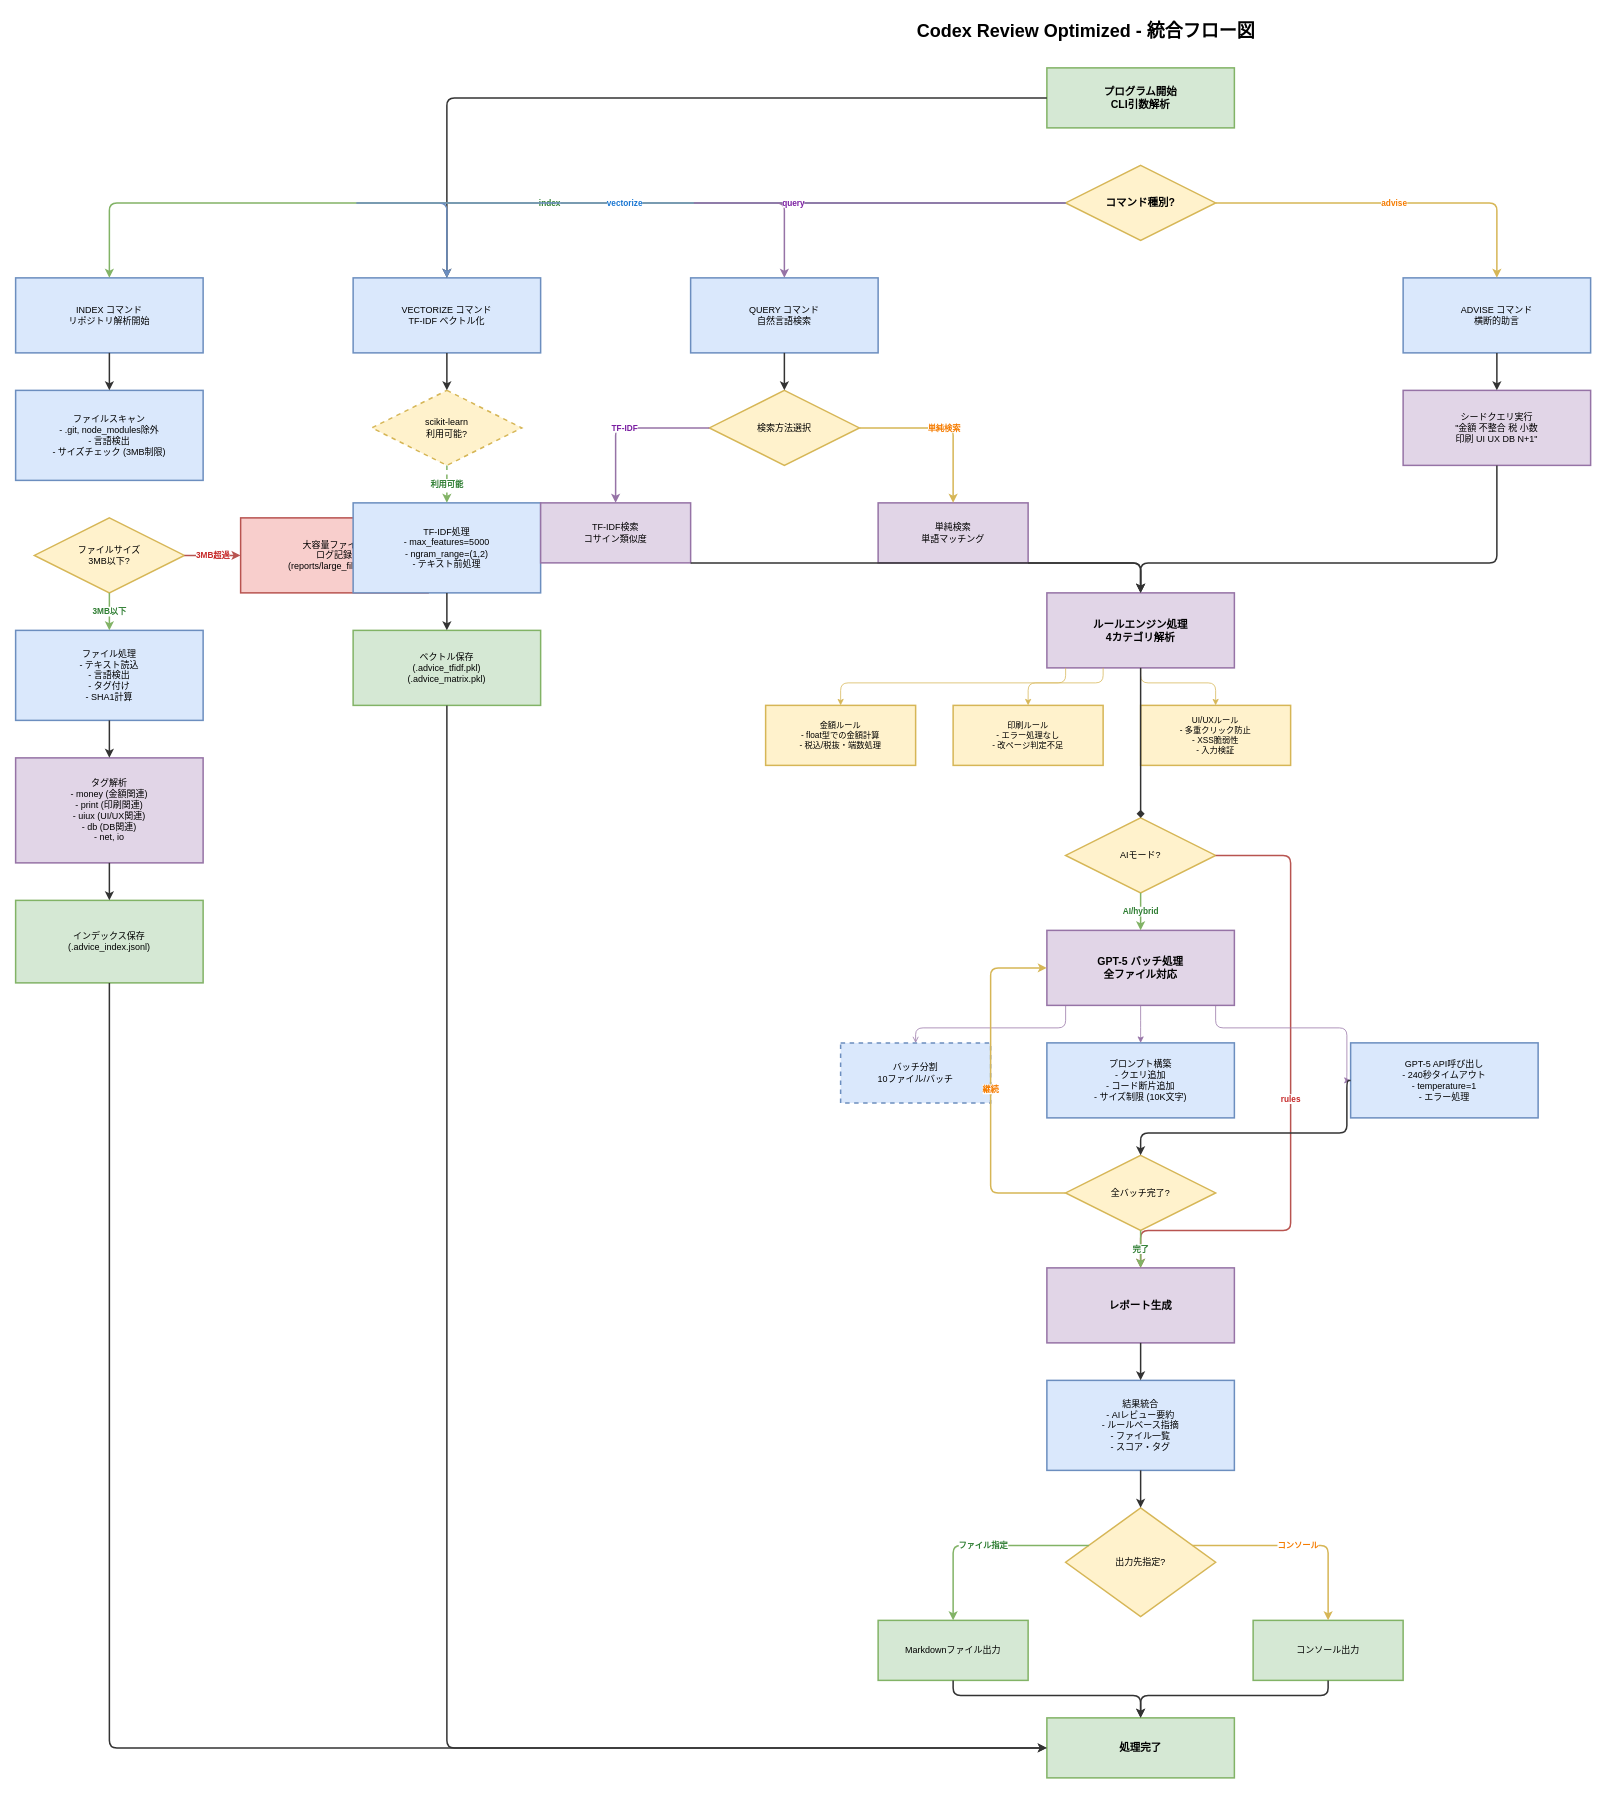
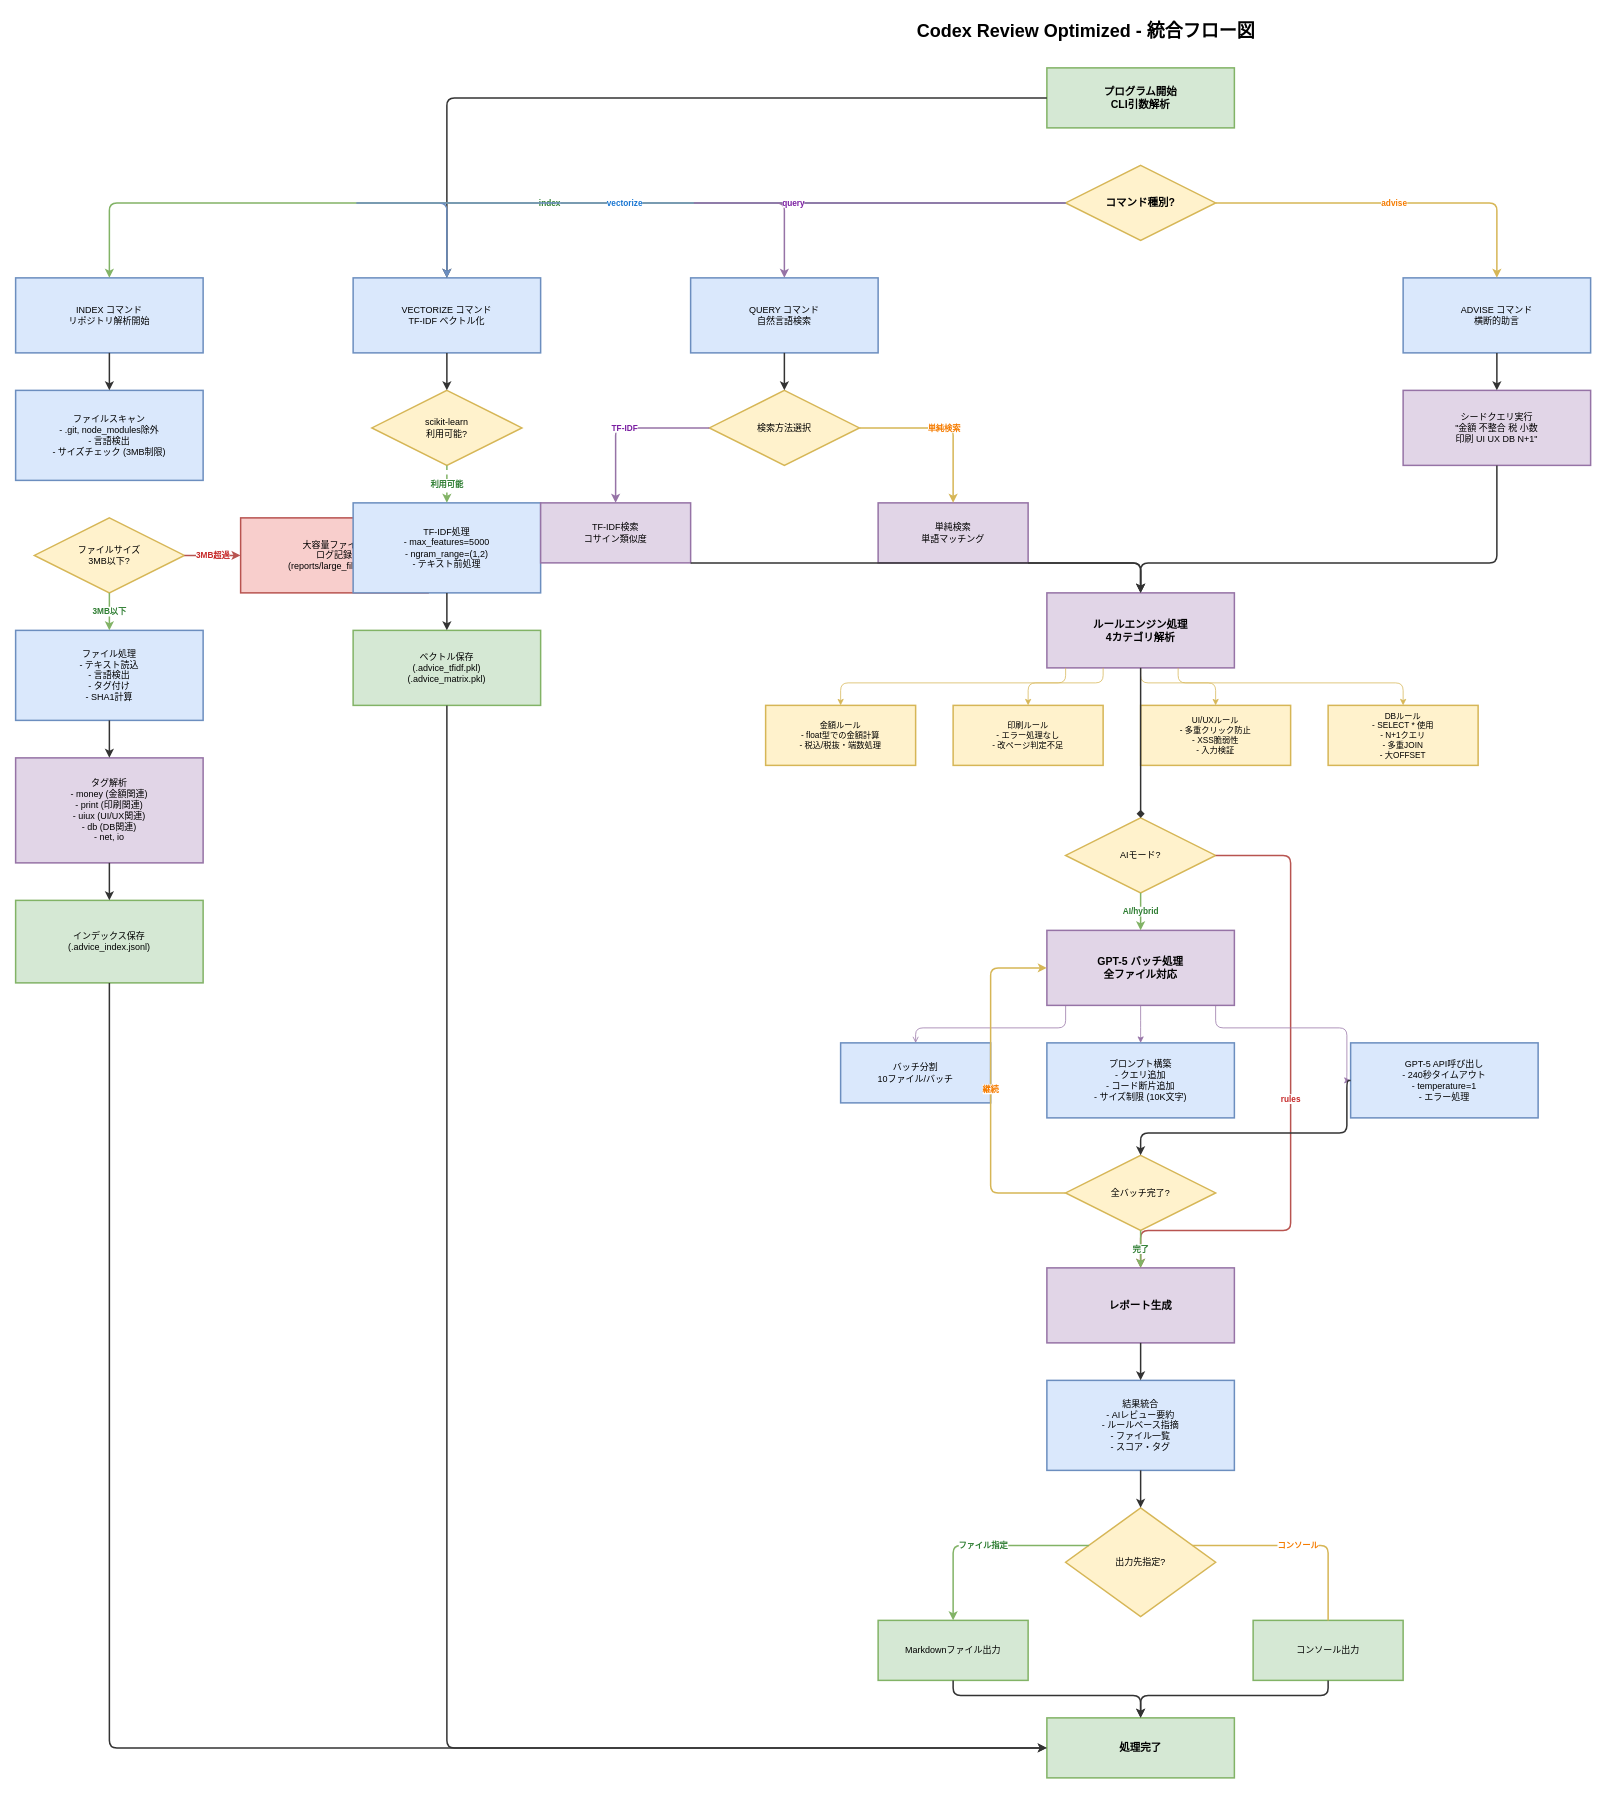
node "scikit-learn 利用可能?": style dashed -> solid
edge "ルールエンジン処理 4カテゴリ解析" -> "DBルール - SELECT * 使用 - N+1クエリ - 多重JOIN - 大OFFSET": added
node "DBルール - SELECT * 使用 - N+1クエリ - 多重JOIN - 大OFFSET": added
node "バッチ分割 10ファイル/バッチ": style dashed -> solid
edge "出力先指定?" -> "コンソール出力": arrowhead classic -> none
